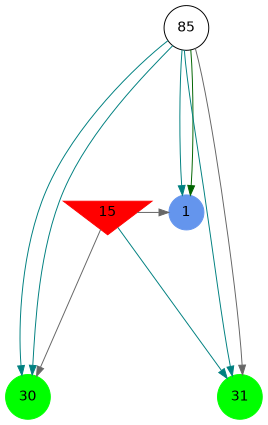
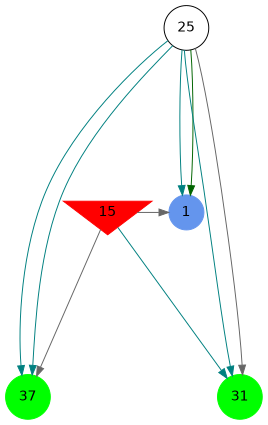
node "85": label "85" -> "25"
node "30": label "30" -> "37"
